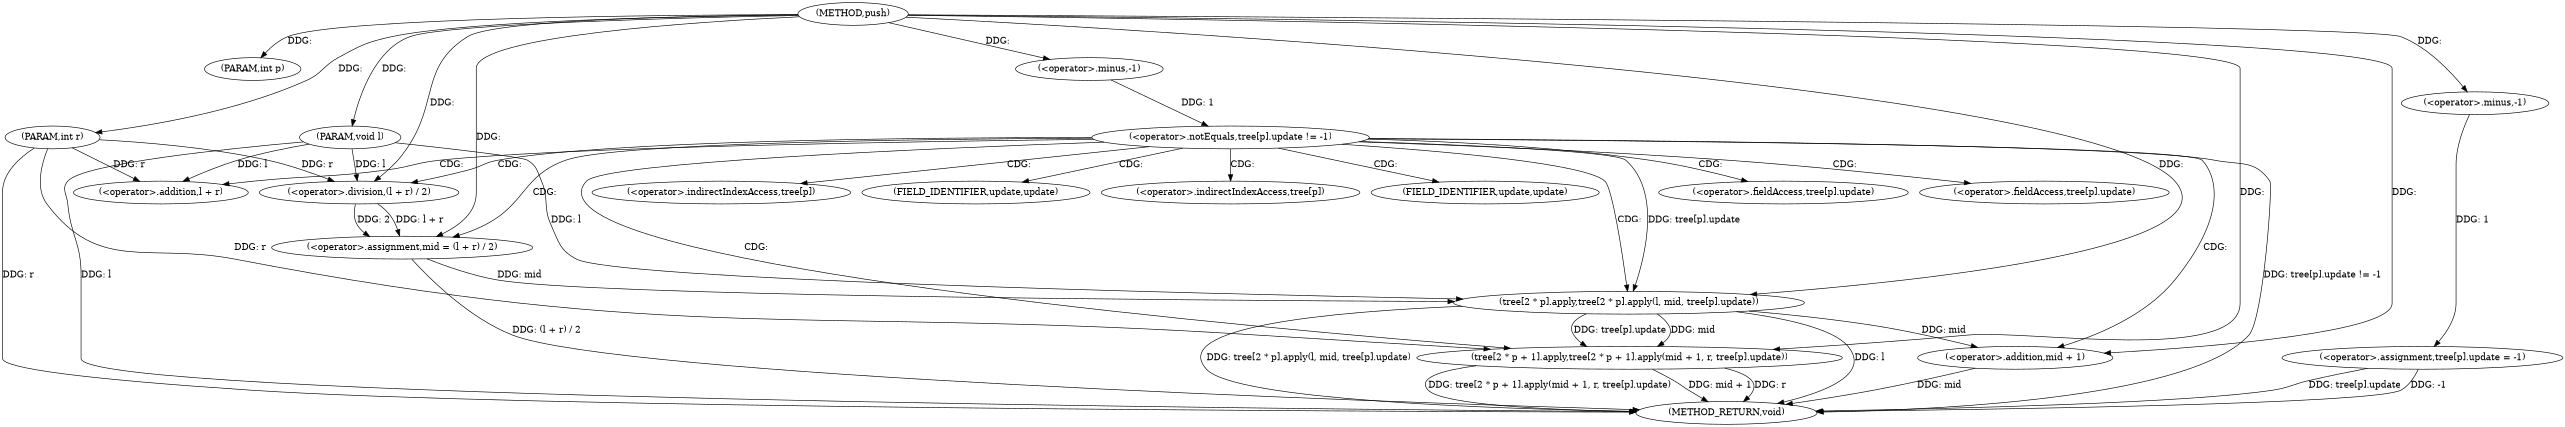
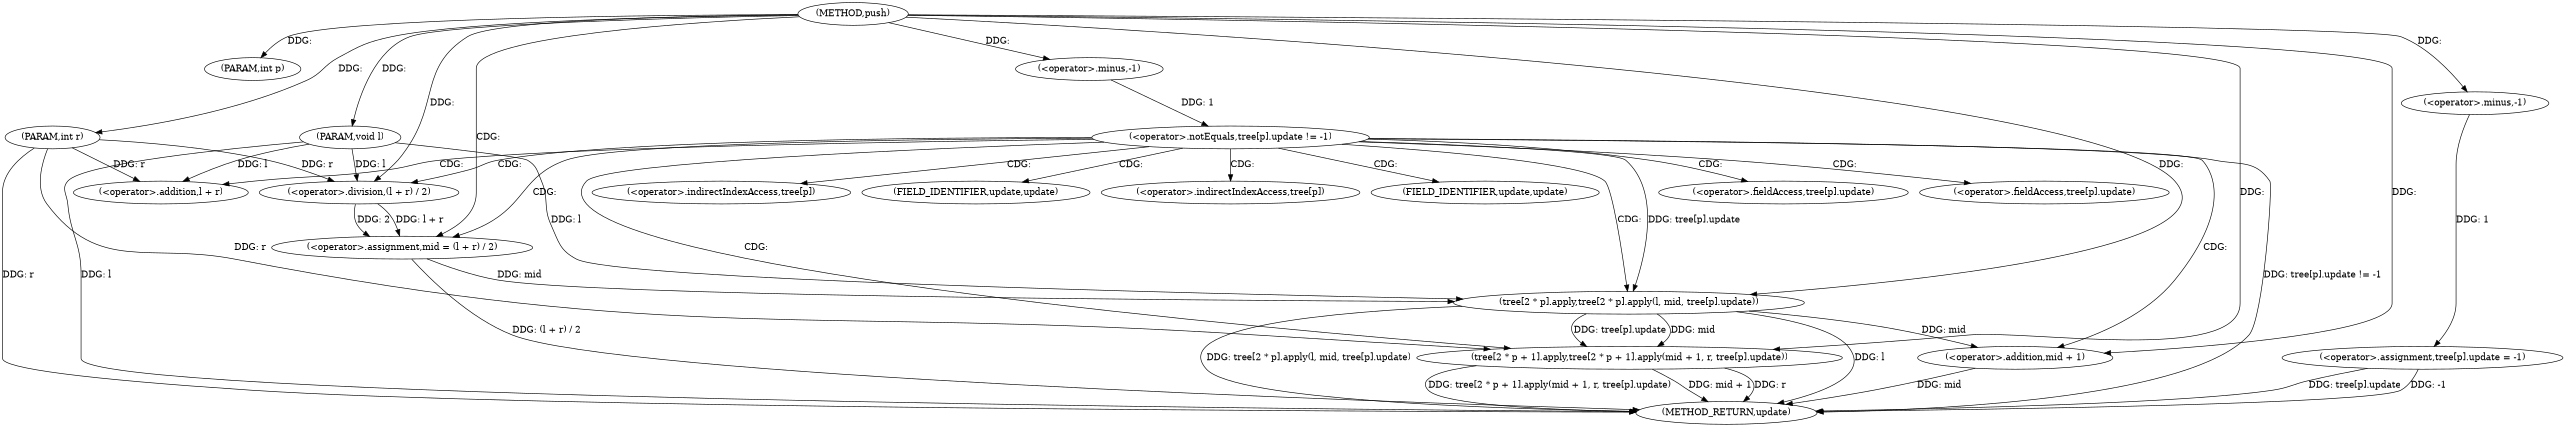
edge "(METHOD,push)" -> "(<operator>.assignment,mid = (l + r) / 2)": label "DDG: " -> "CDG: "
node "(METHOD_RETURN,void)": label "(METHOD_RETURN,void)" -> "(METHOD_RETURN,update)"
